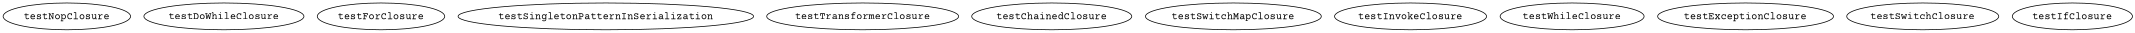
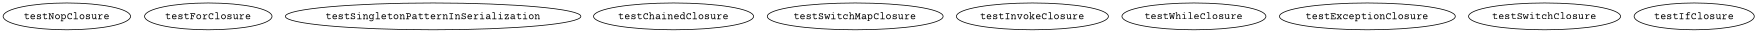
node "testDoWhileClosure": removed
node "testTransformerClosure": removed
